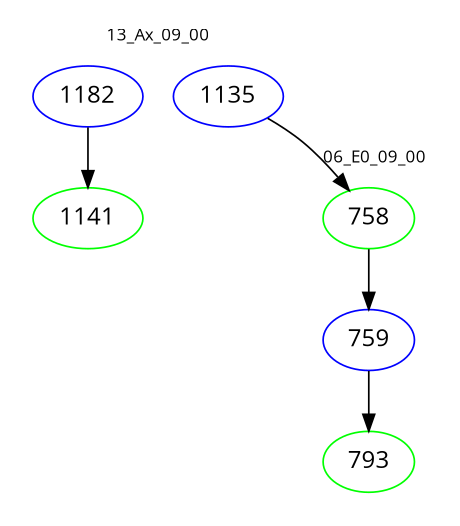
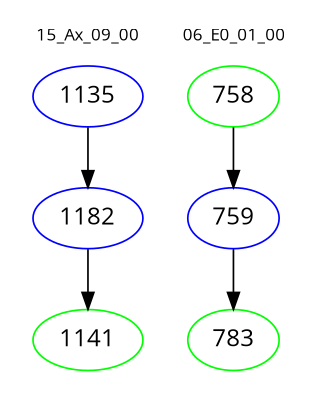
cluster "13_Ax_09_00": label "13_Ax_09_00" -> "15_Ax_09_00"
edge "1135" -> "758": now "1135" -> "1182"
cluster "06_E0_09_00": label "06_E0_09_00" -> "06_E0_01_00"
node "793": label "793" -> "783"
